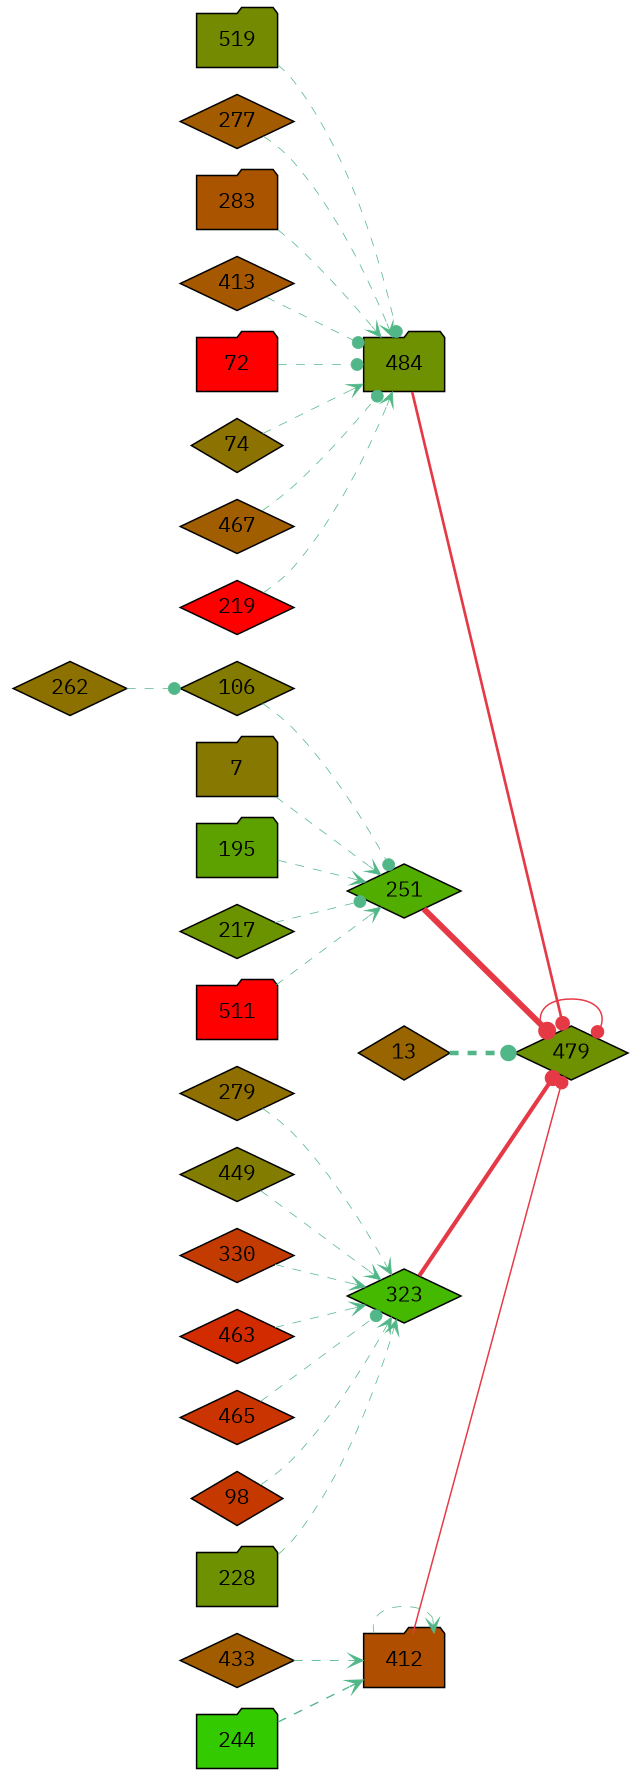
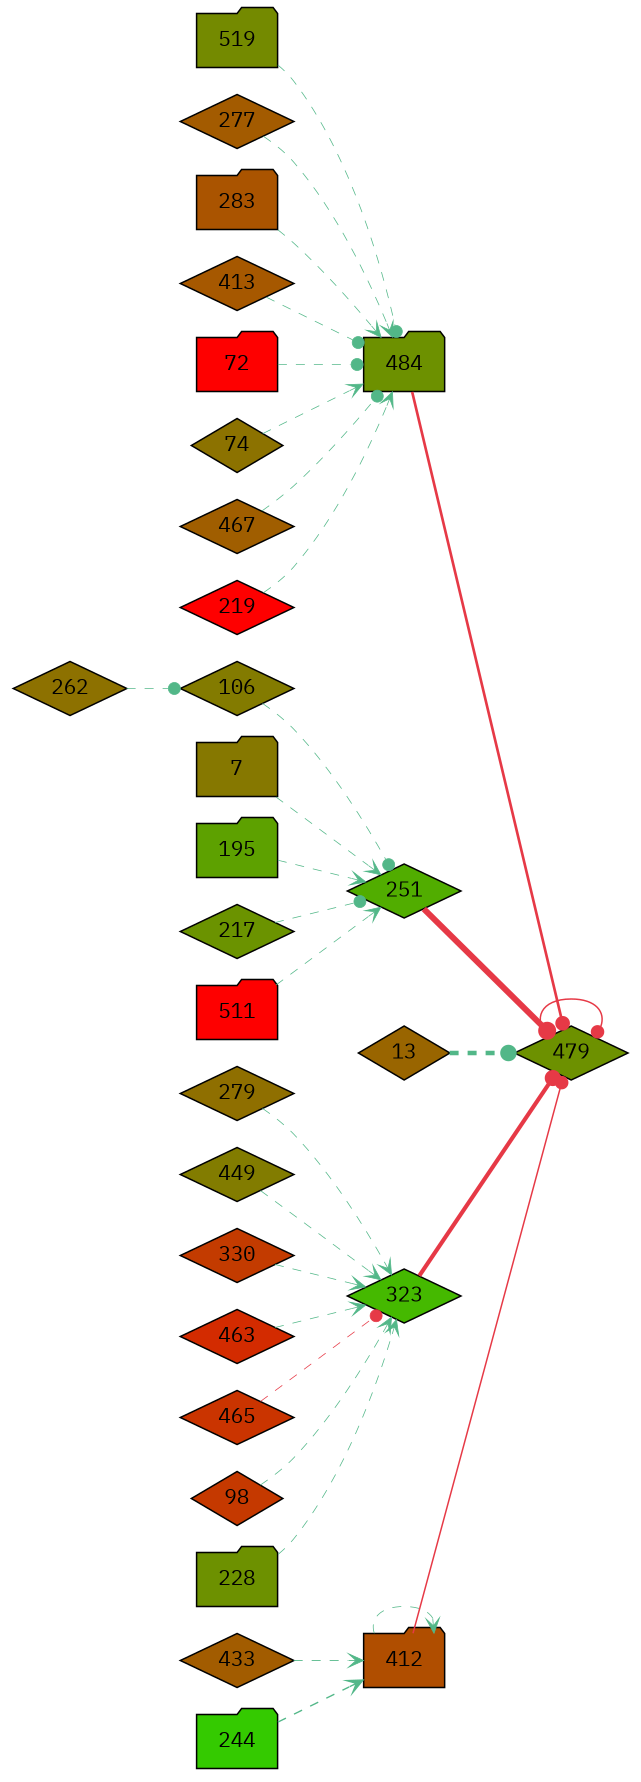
edge "465" -> "323": color #52b788 -> #e63946
